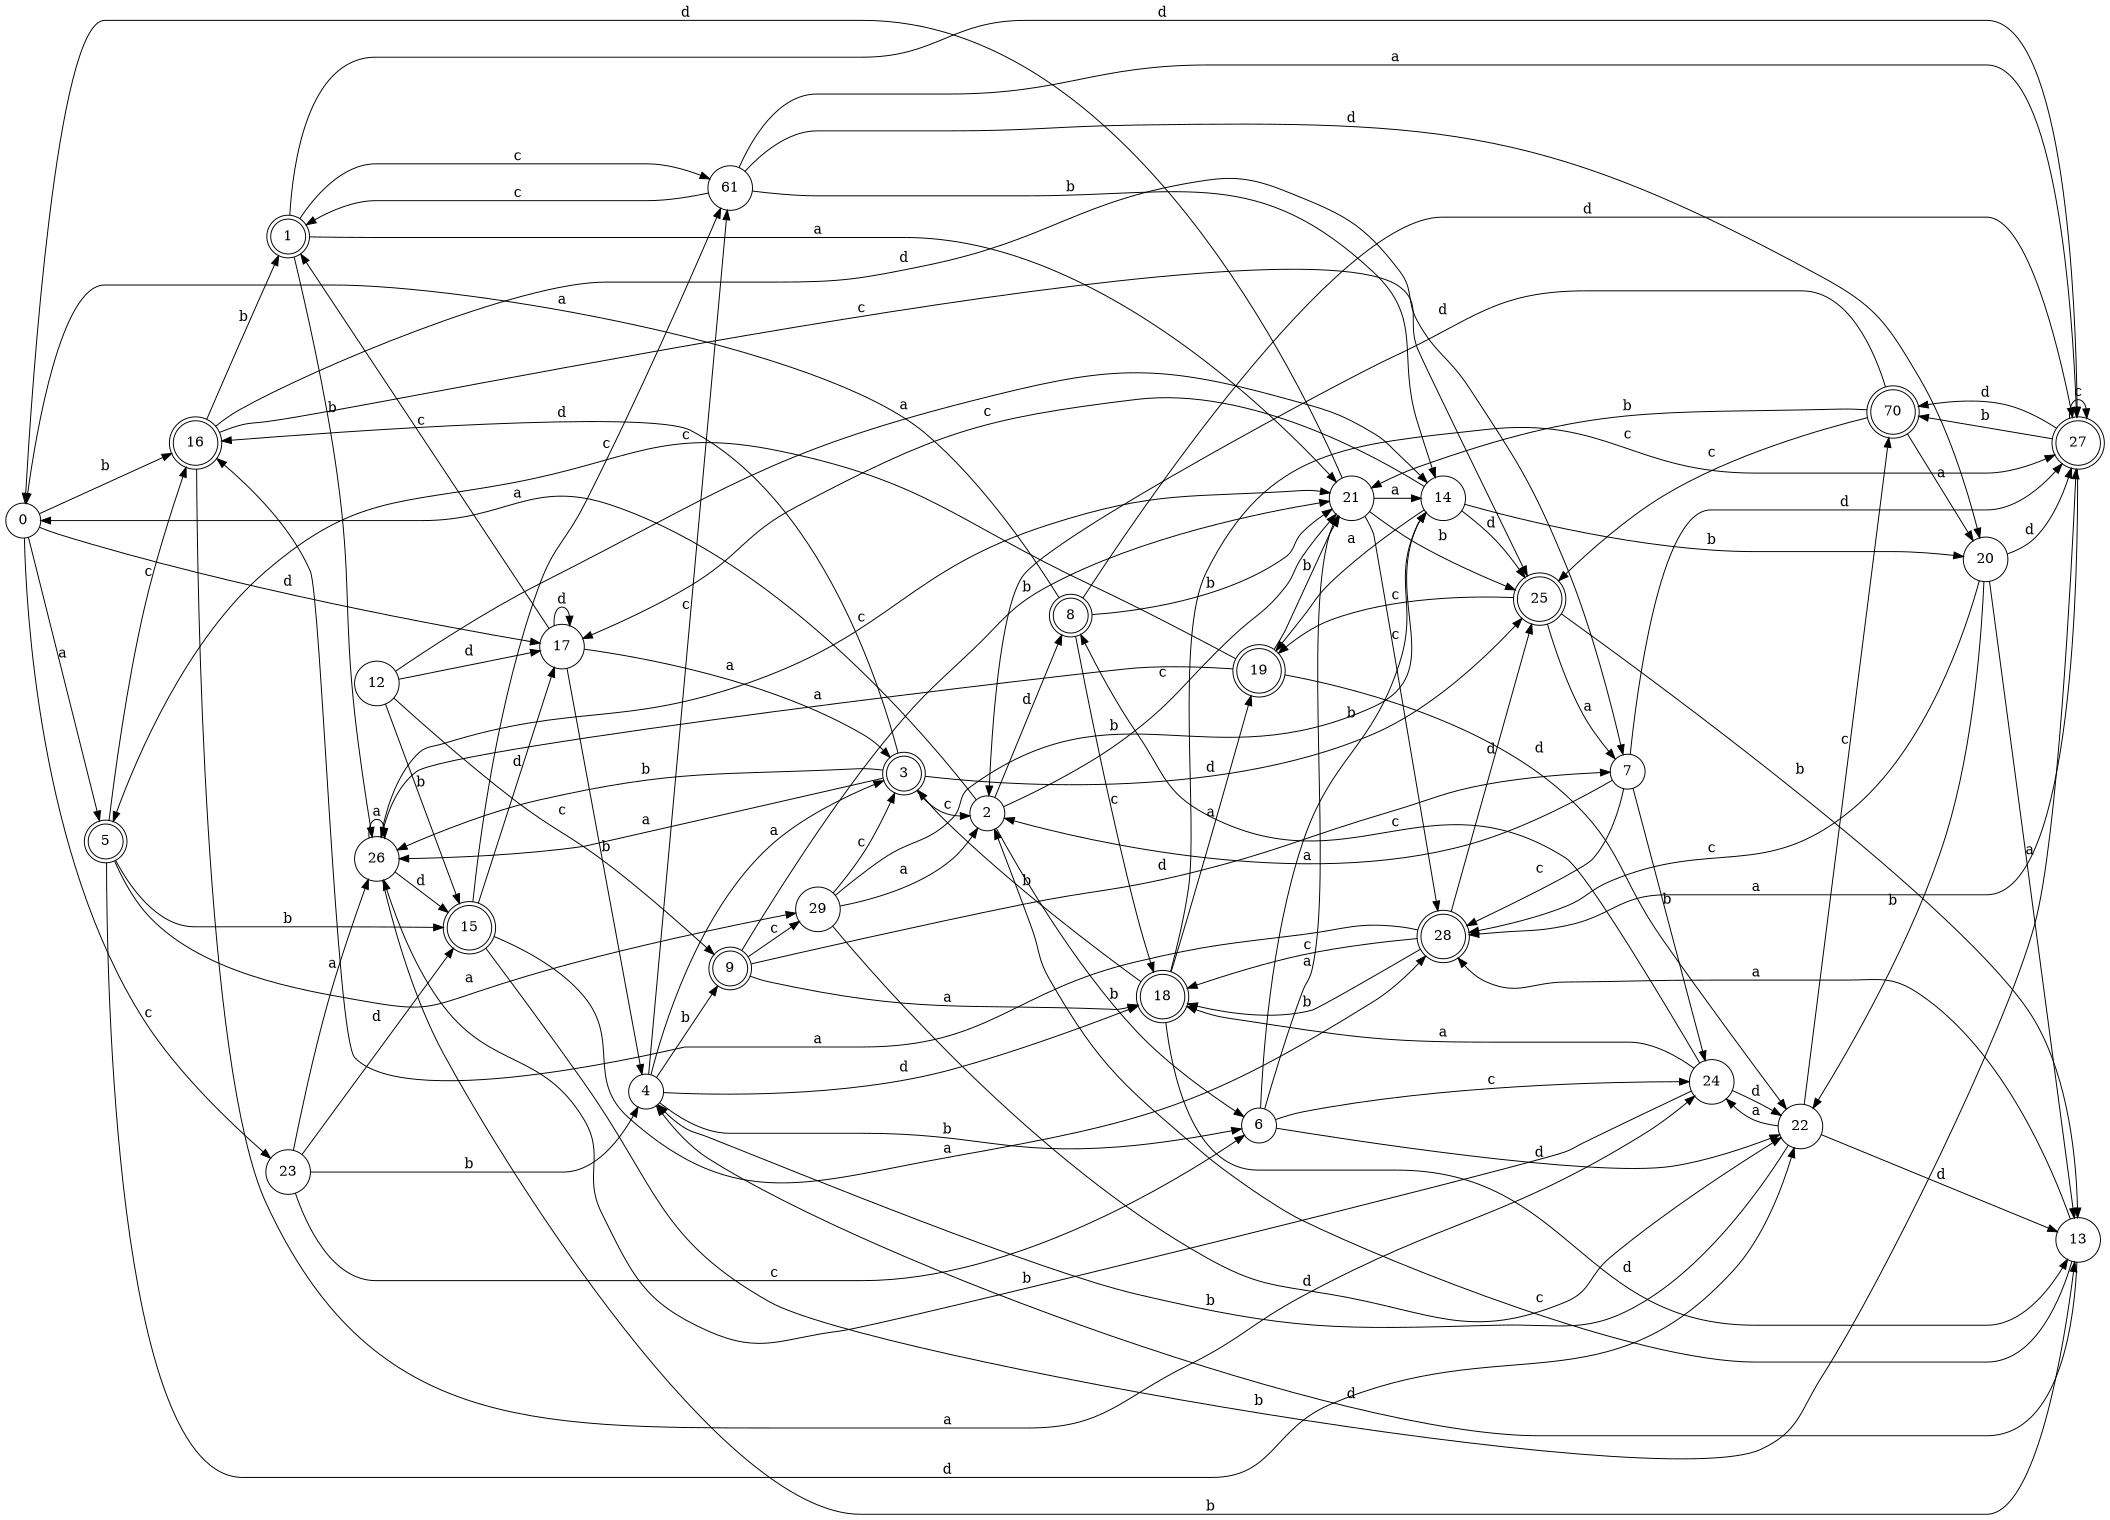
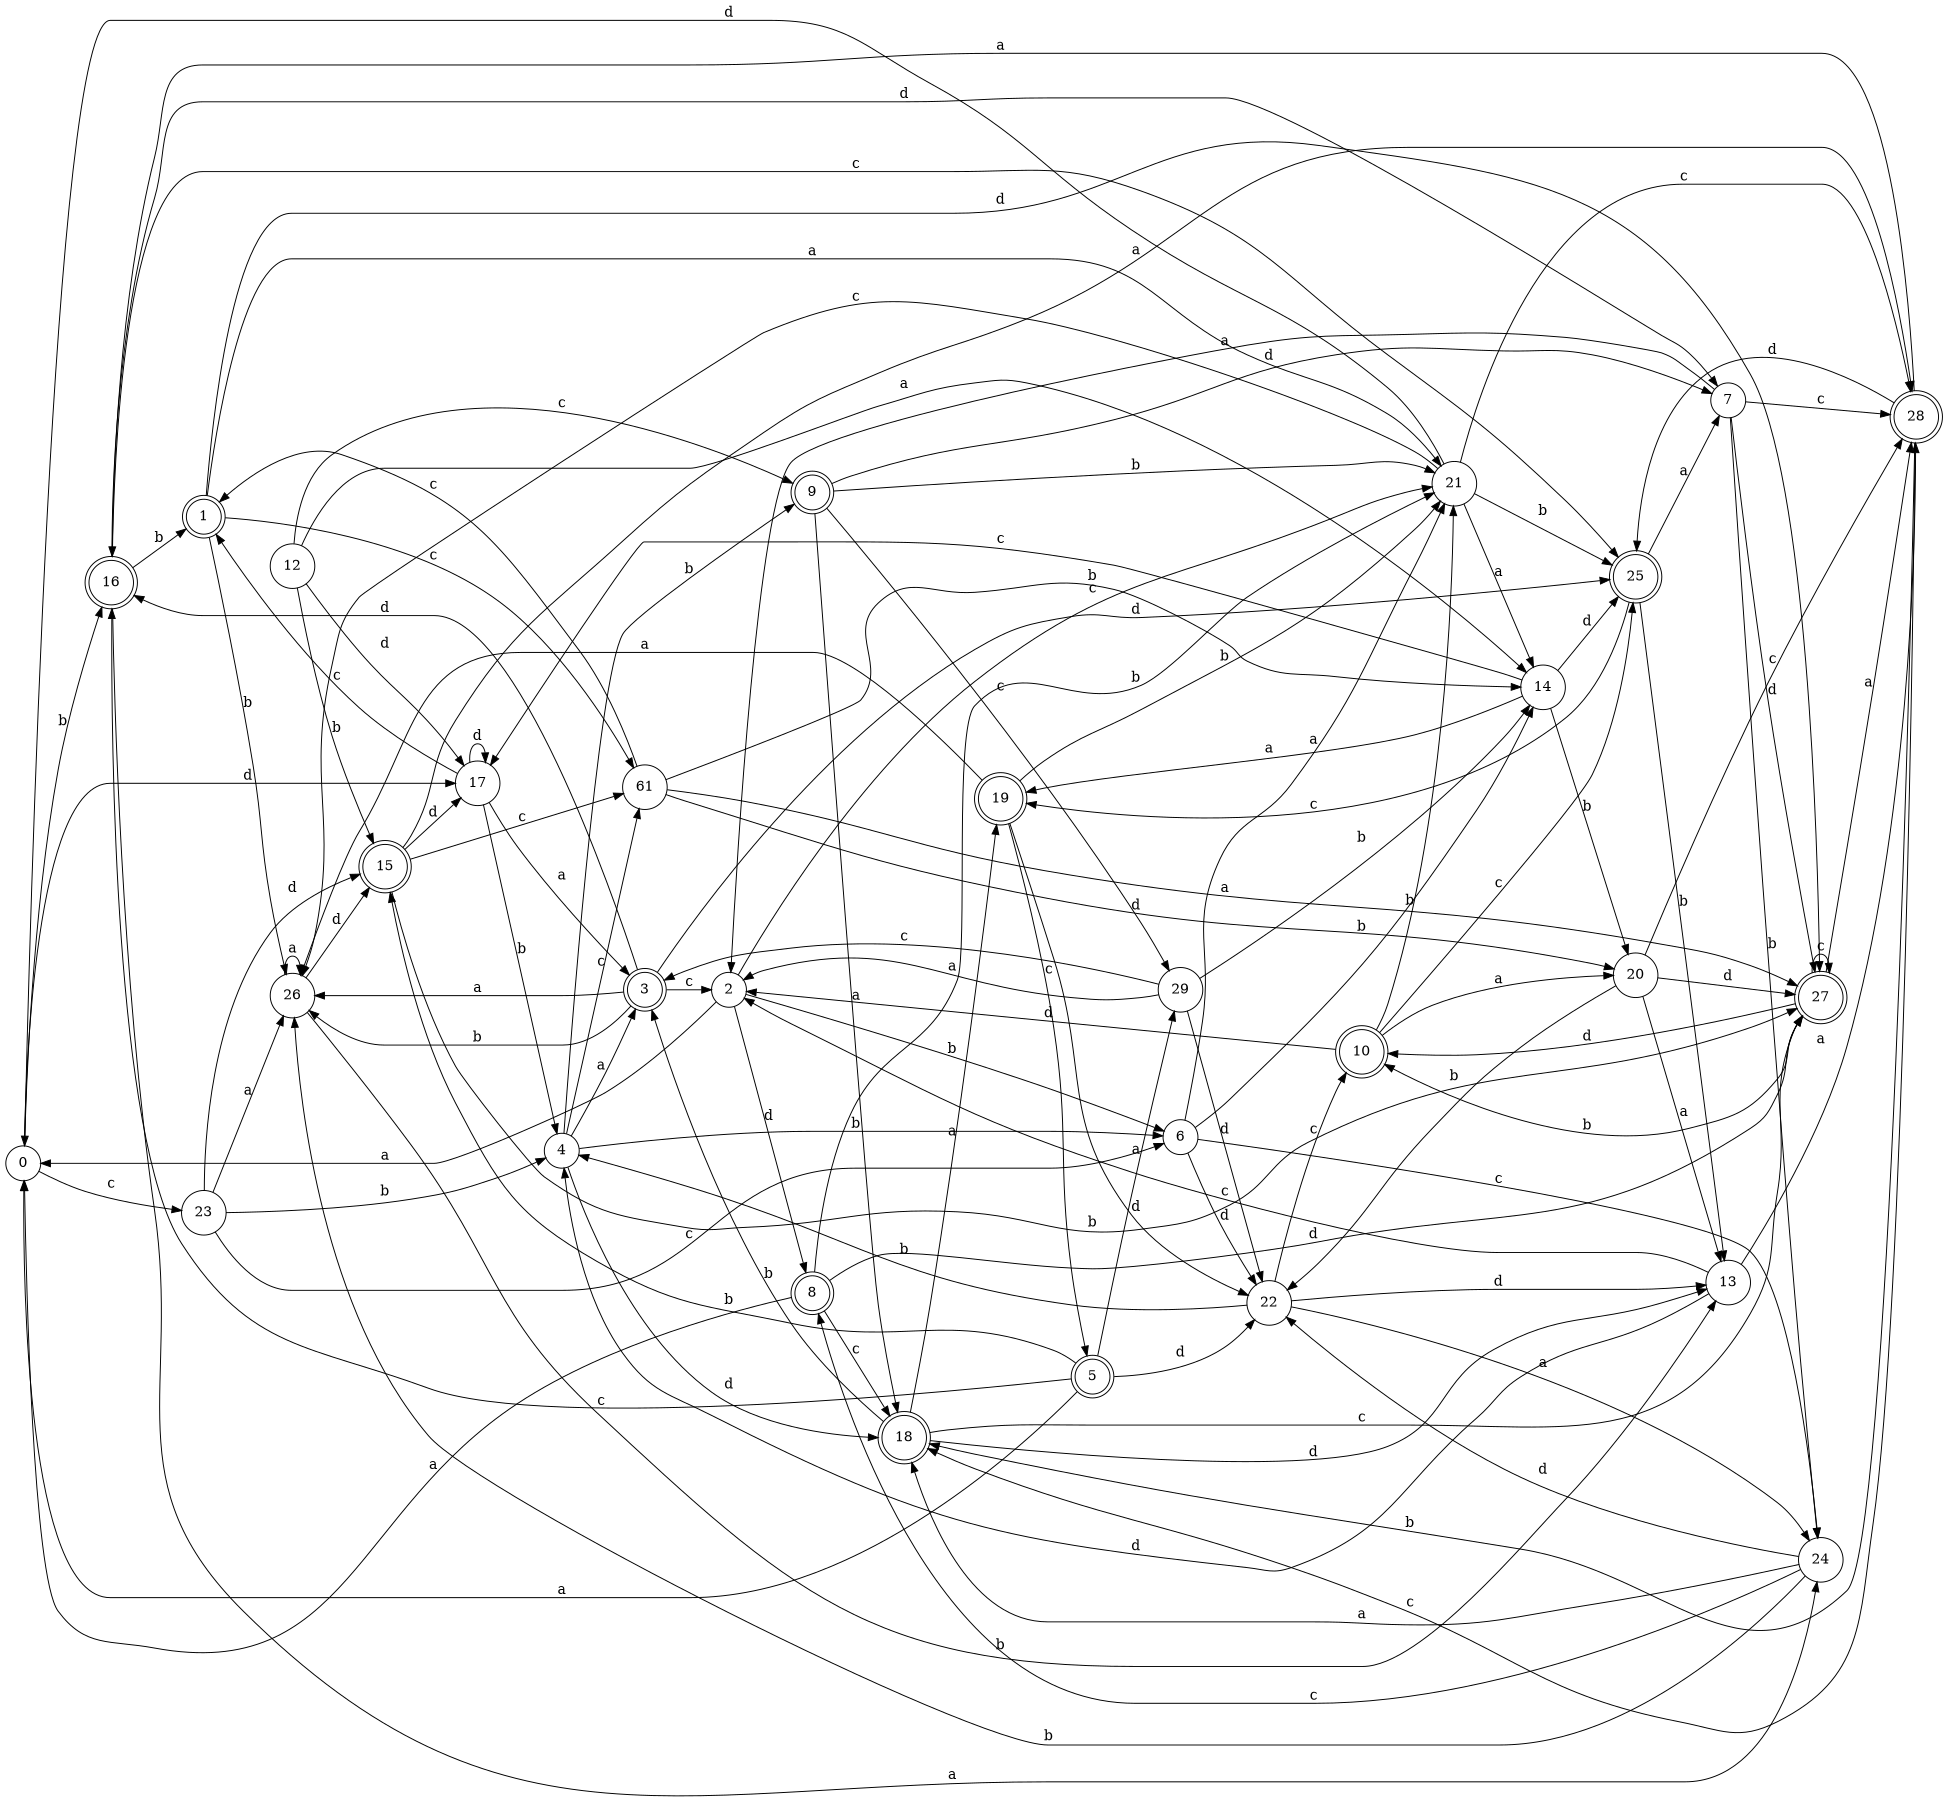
node "70": label "70" -> "10"
edge "26" -> "21": reversed
edge "0" -> "5": reversed
